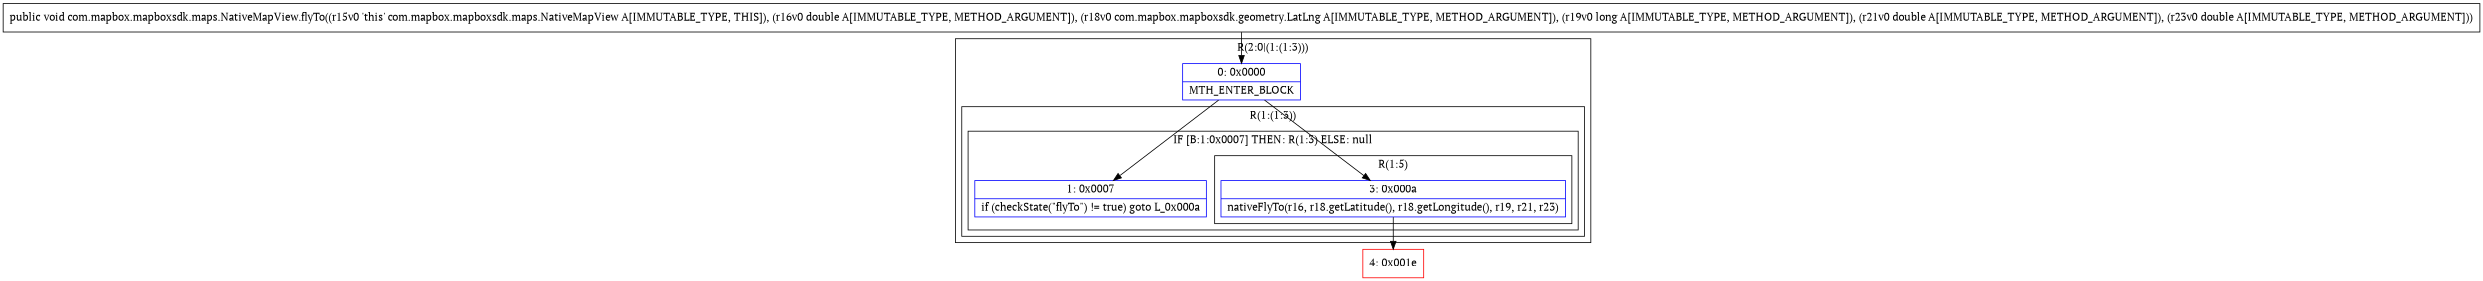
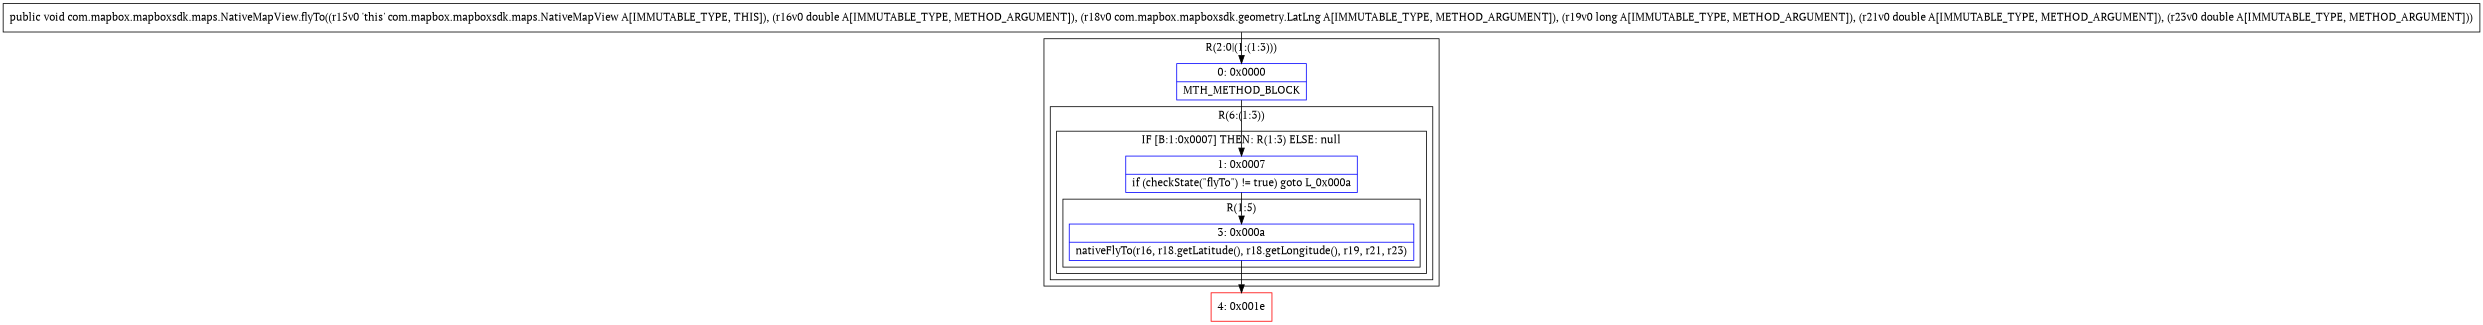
node "0: 0x0000": text "MTH_ENTER_BLOCK" -> "MTH_METHOD_BLOCK"
cluster "R(1:(1:3))": label "R(1:(1:3))" -> "R(6:(1:3))"
edge "0: 0x0000" -> "3: 0x000a": now "1: 0x0007" -> "3: 0x000a"
